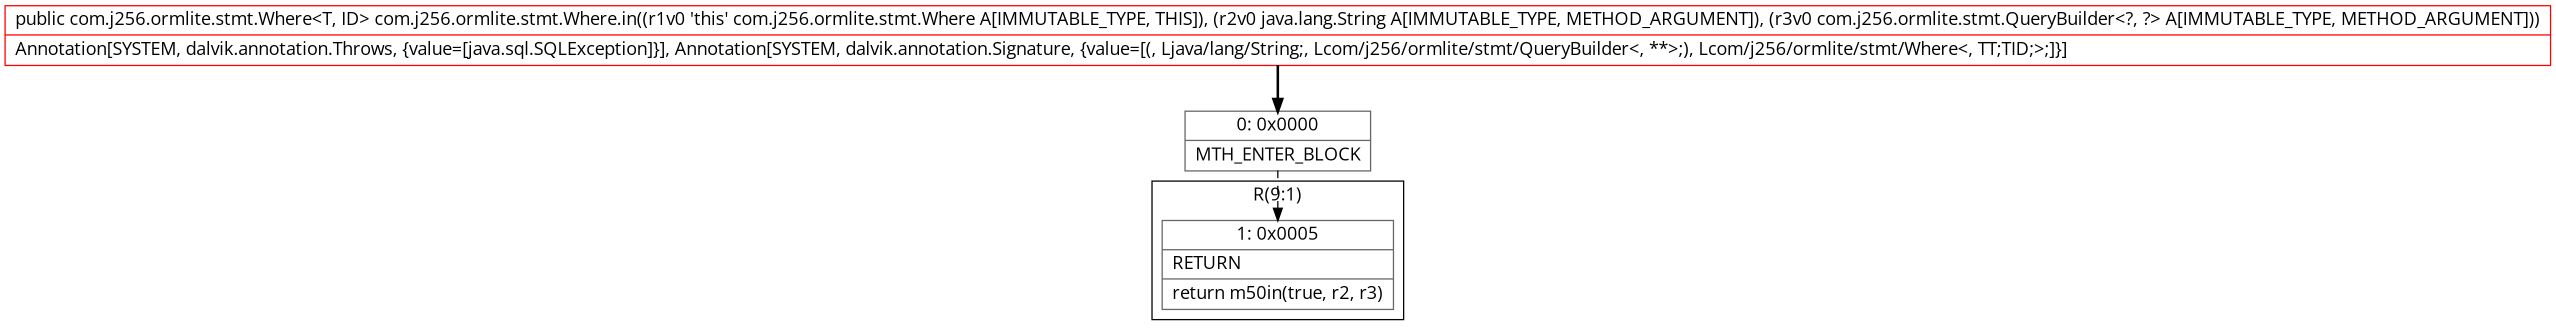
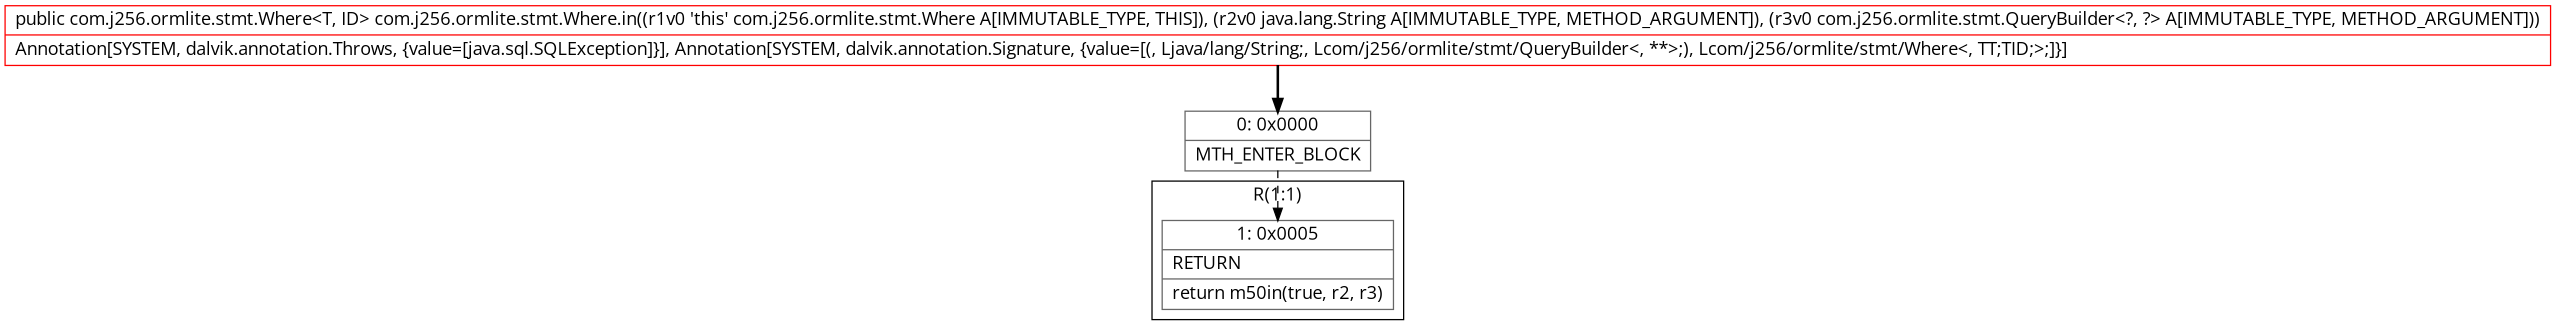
cluster "R(9:1)": label "R(9:1)" -> "R(1:1)"
